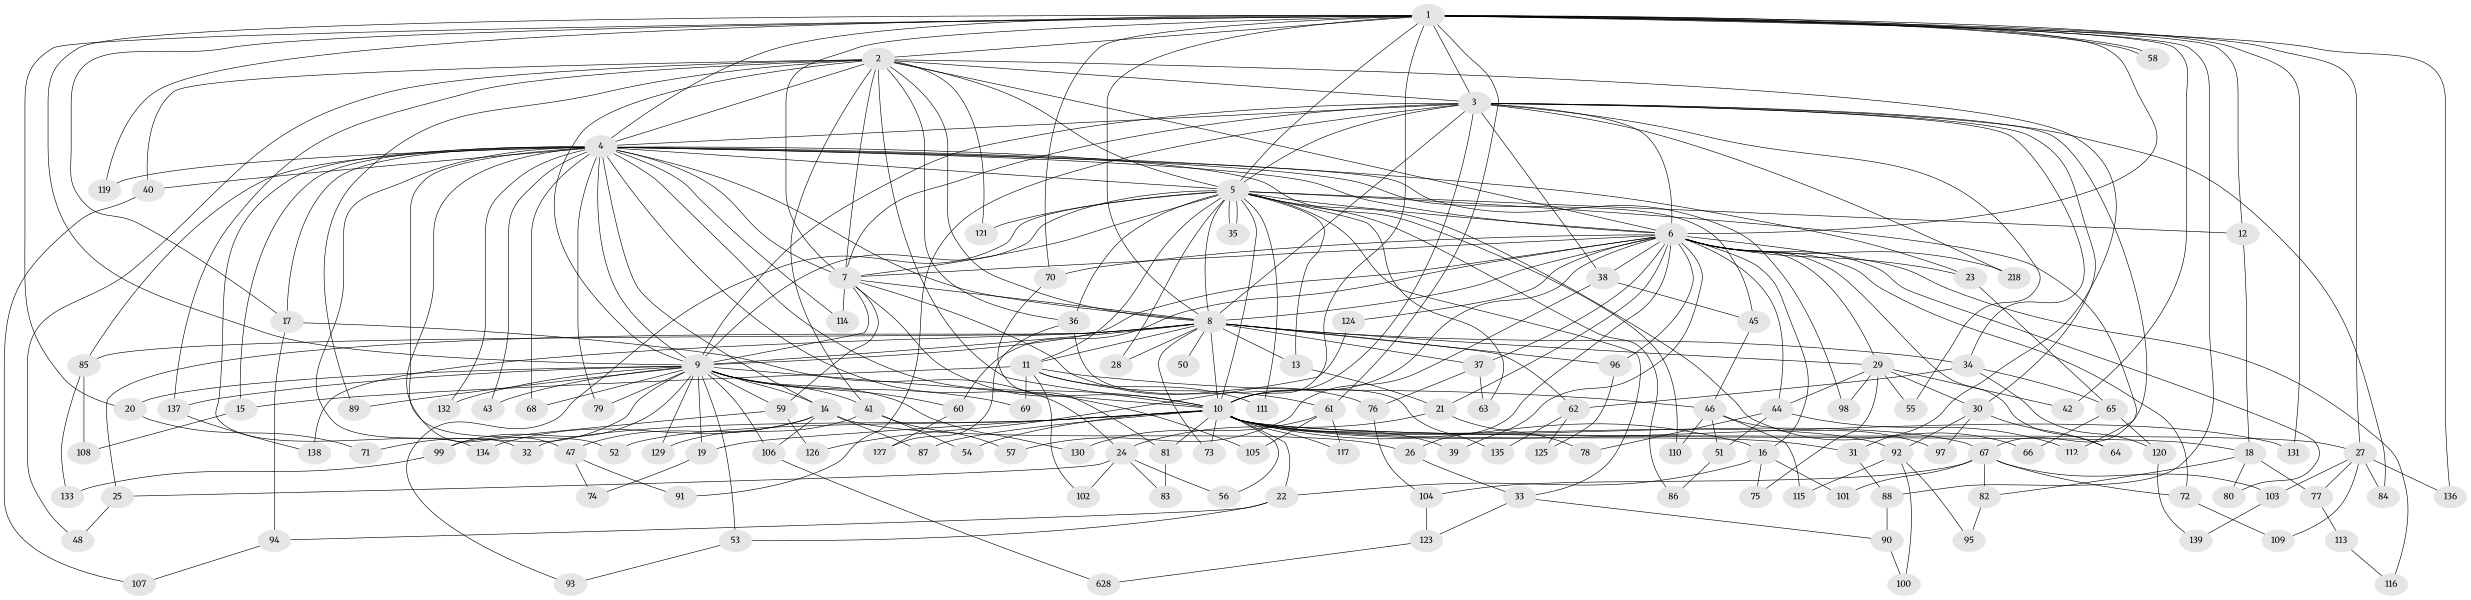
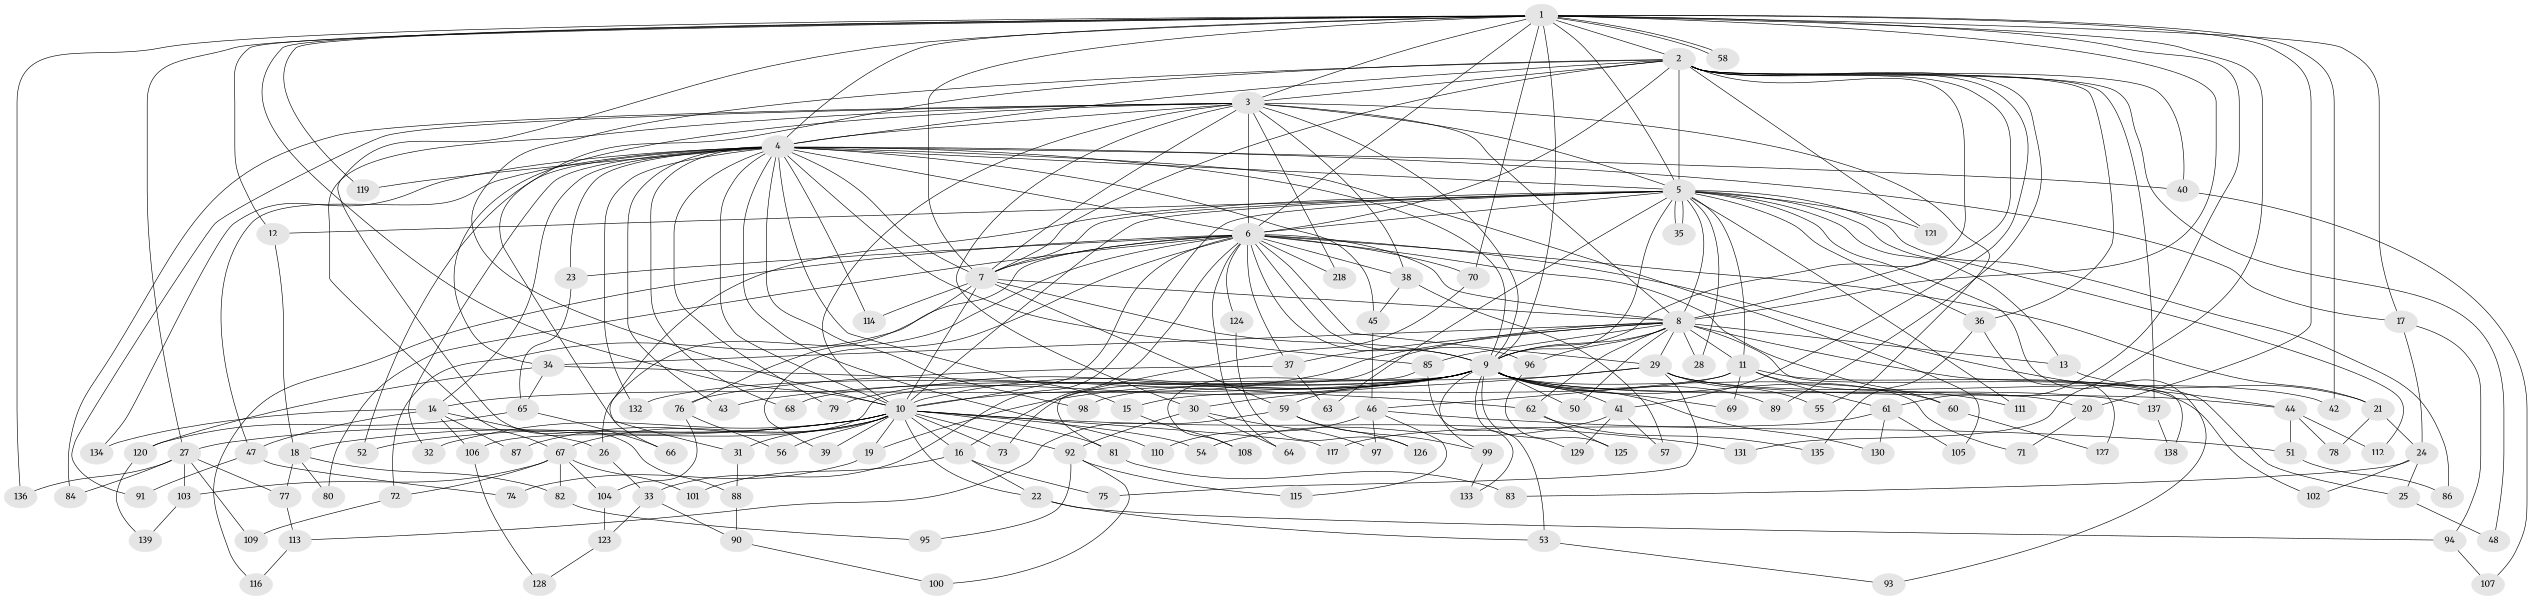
edge "4" -- "8": removed
edge "9" -- "50": added
edge "24" -- "56": now "76" -- "56"
edge "59" -- "113": added
node "628": label "628" -> "128"
